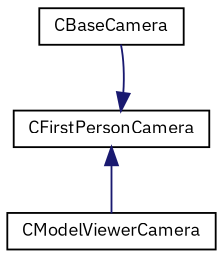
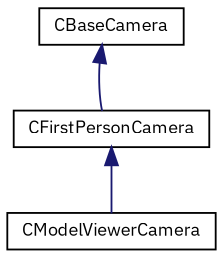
edge "CBaseCamera" -> "CFirstPersonCamera": reversed
